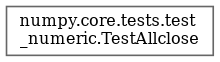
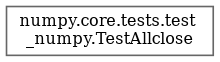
node "numpy.core.tests.test _numeric.TestAllclose": label "numpy.core.tests.test _numeric.TestAllclose" -> "numpy.core.tests.test _numpy.TestAllclose"
